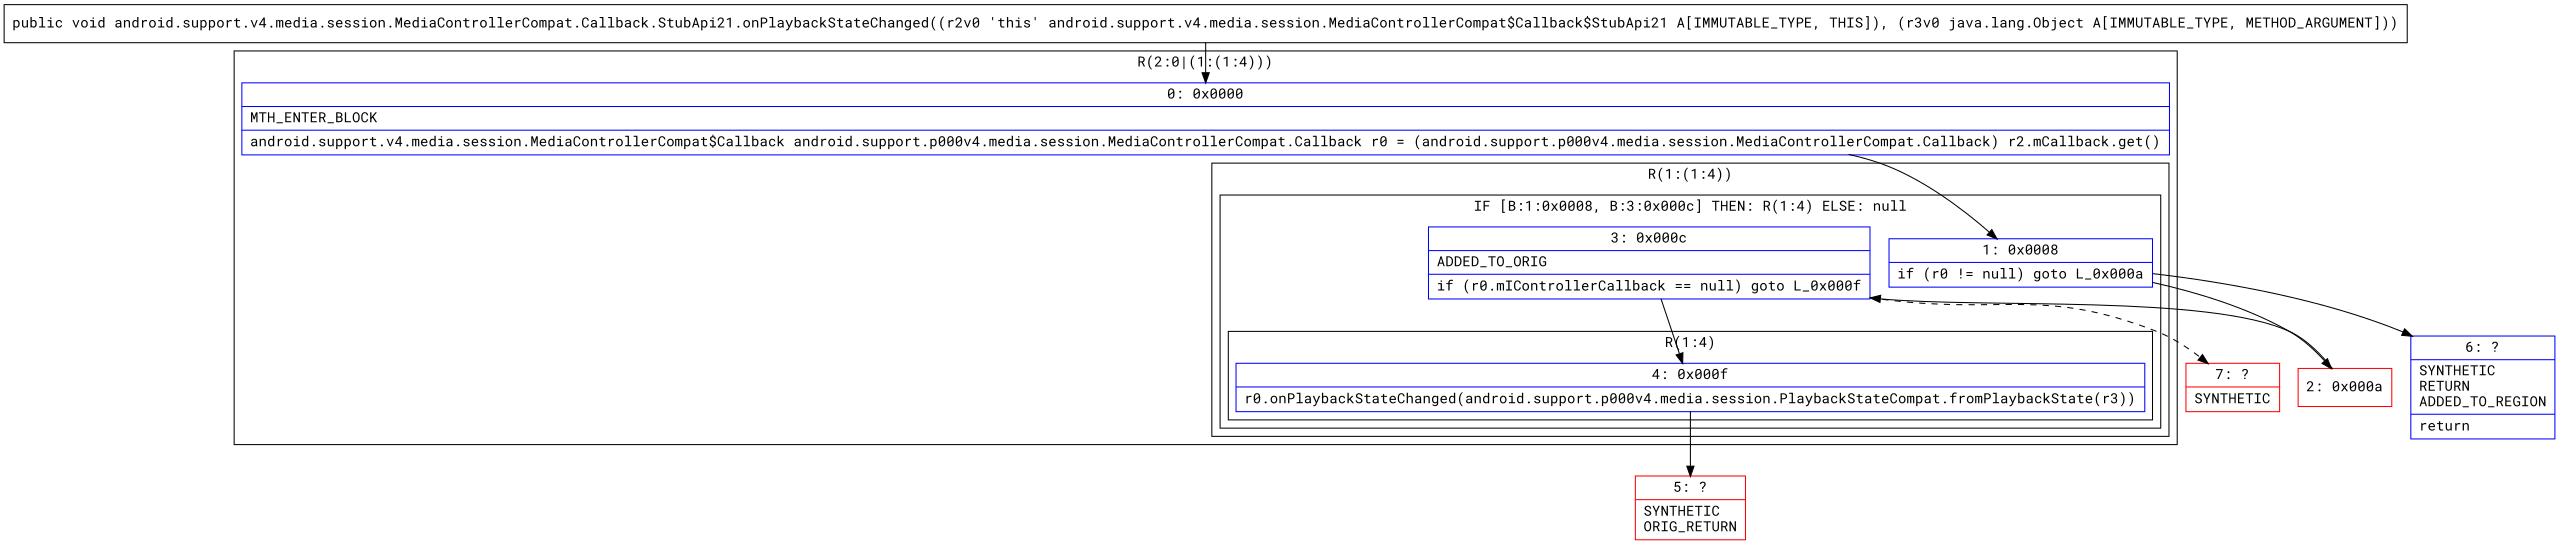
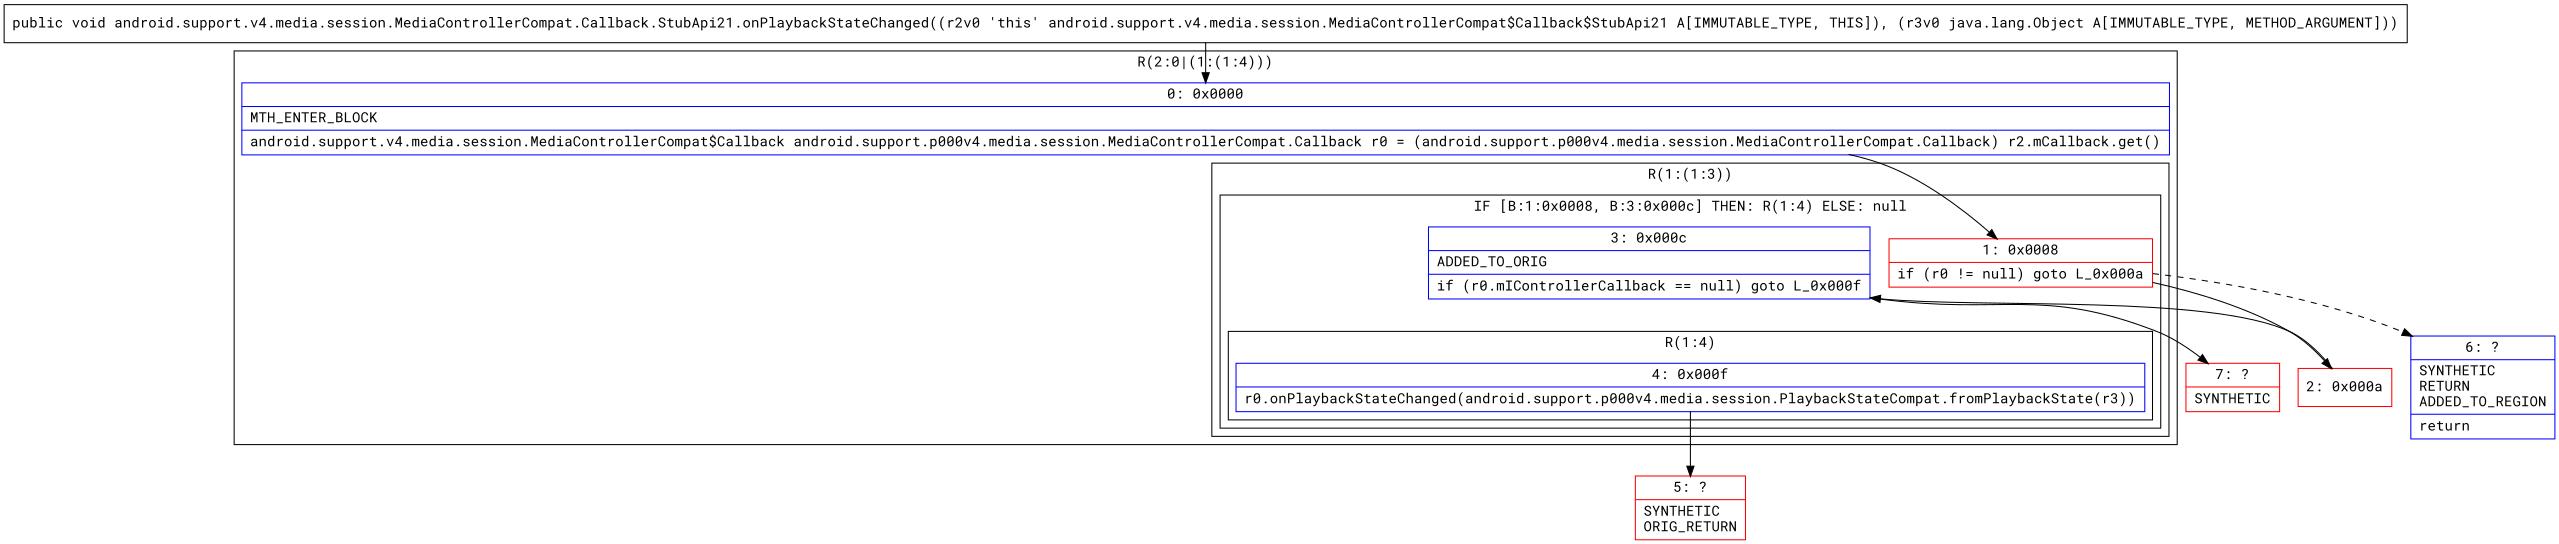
cluster "R(1:(1:4))": label "R(1:(1:4))" -> "R(1:(1:3))"
node "1: 0x0008": color blue -> red
edge "1: 0x0008" -> "6: ?": style solid -> dashed
edge "3: 0x000c" -> "7: ?": style dashed -> solid
edge "3: 0x000c" -> "4: 0x000f": removed
